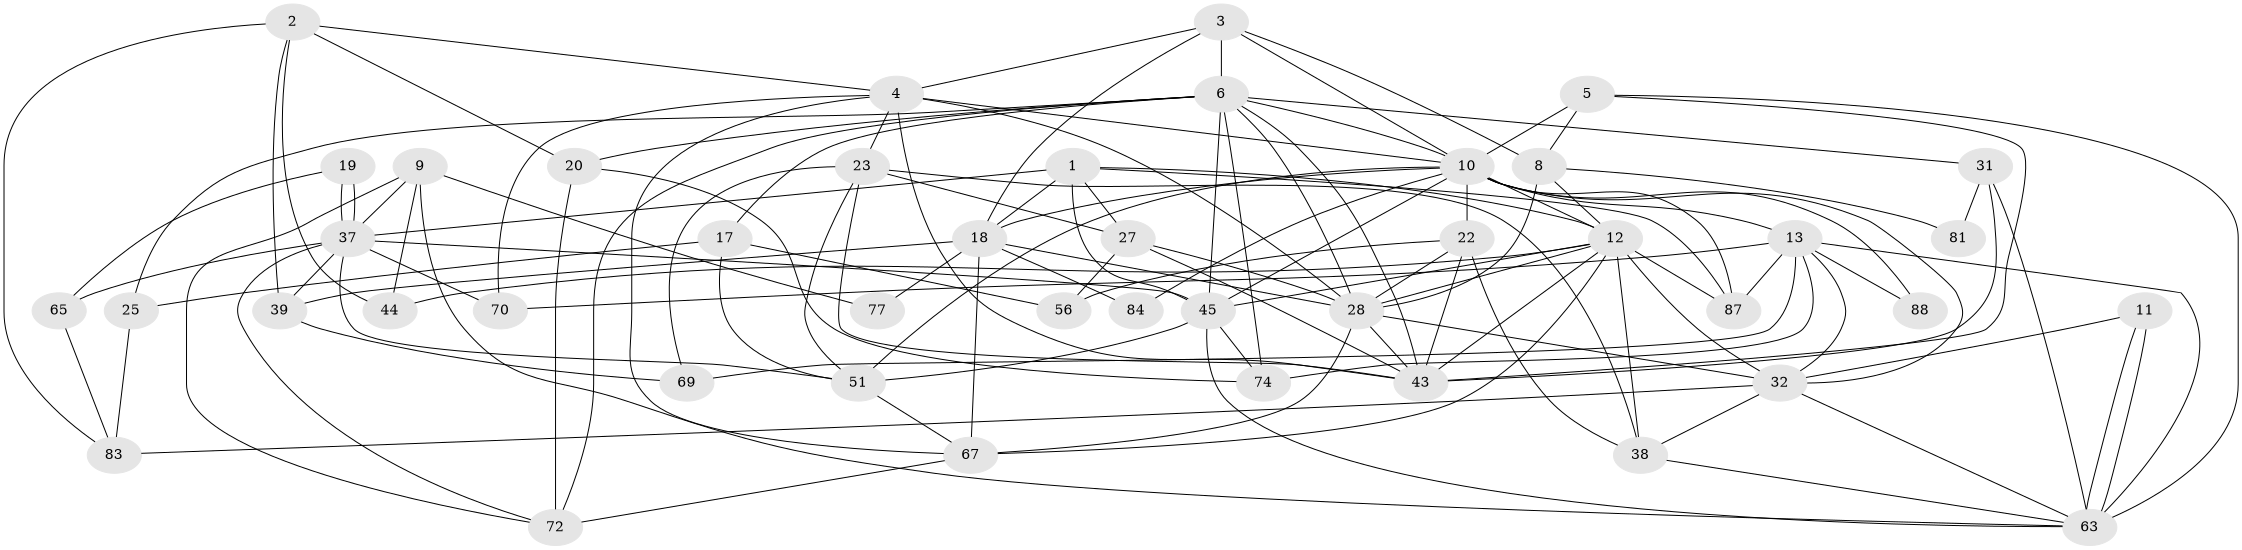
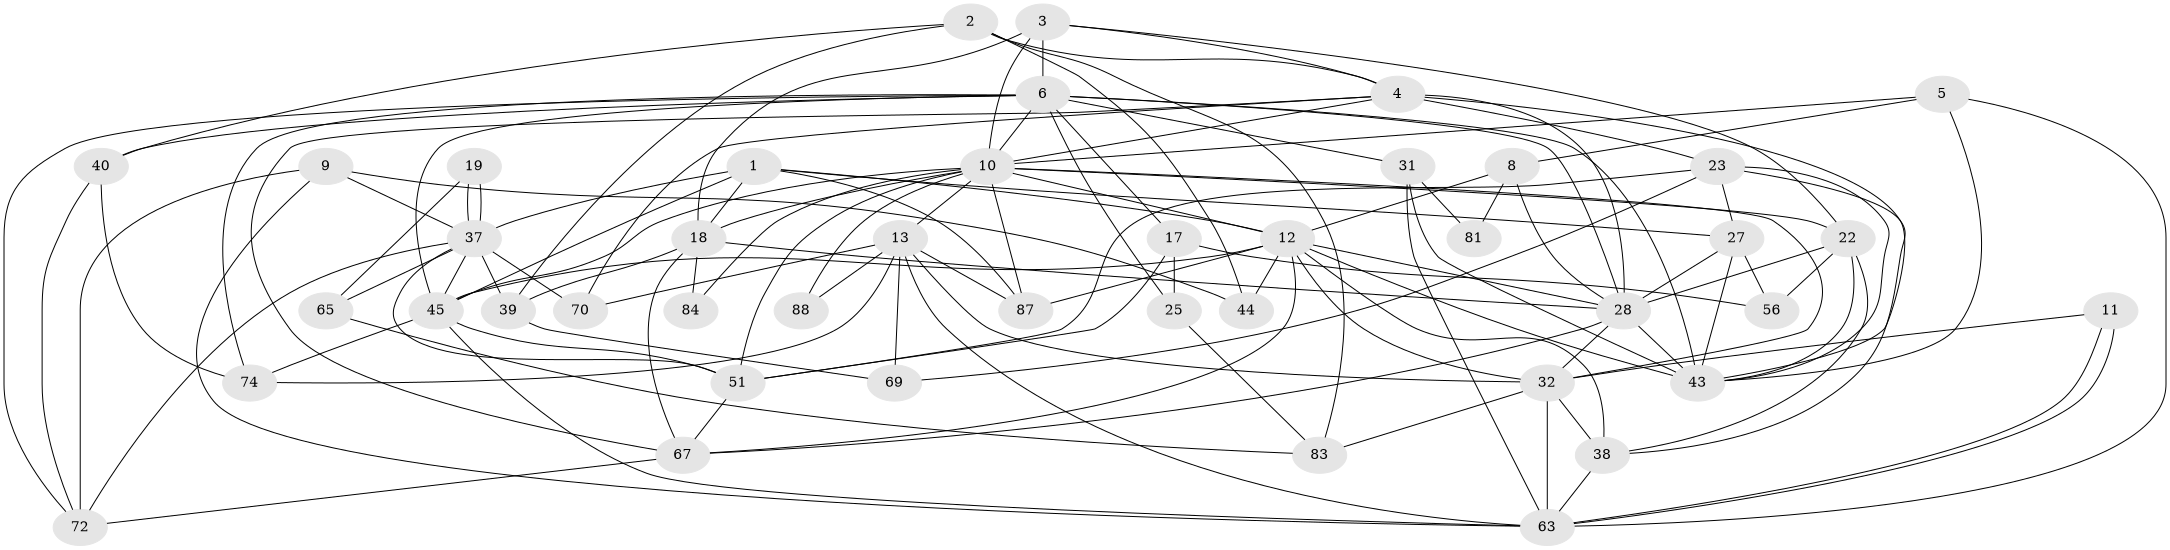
edge "3" -- "8": now "3" -- "22"
node "20": label "20" -> "40"
node "77": removed
